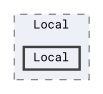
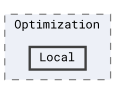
cluster "Local": label "Local" -> "Optimization"
